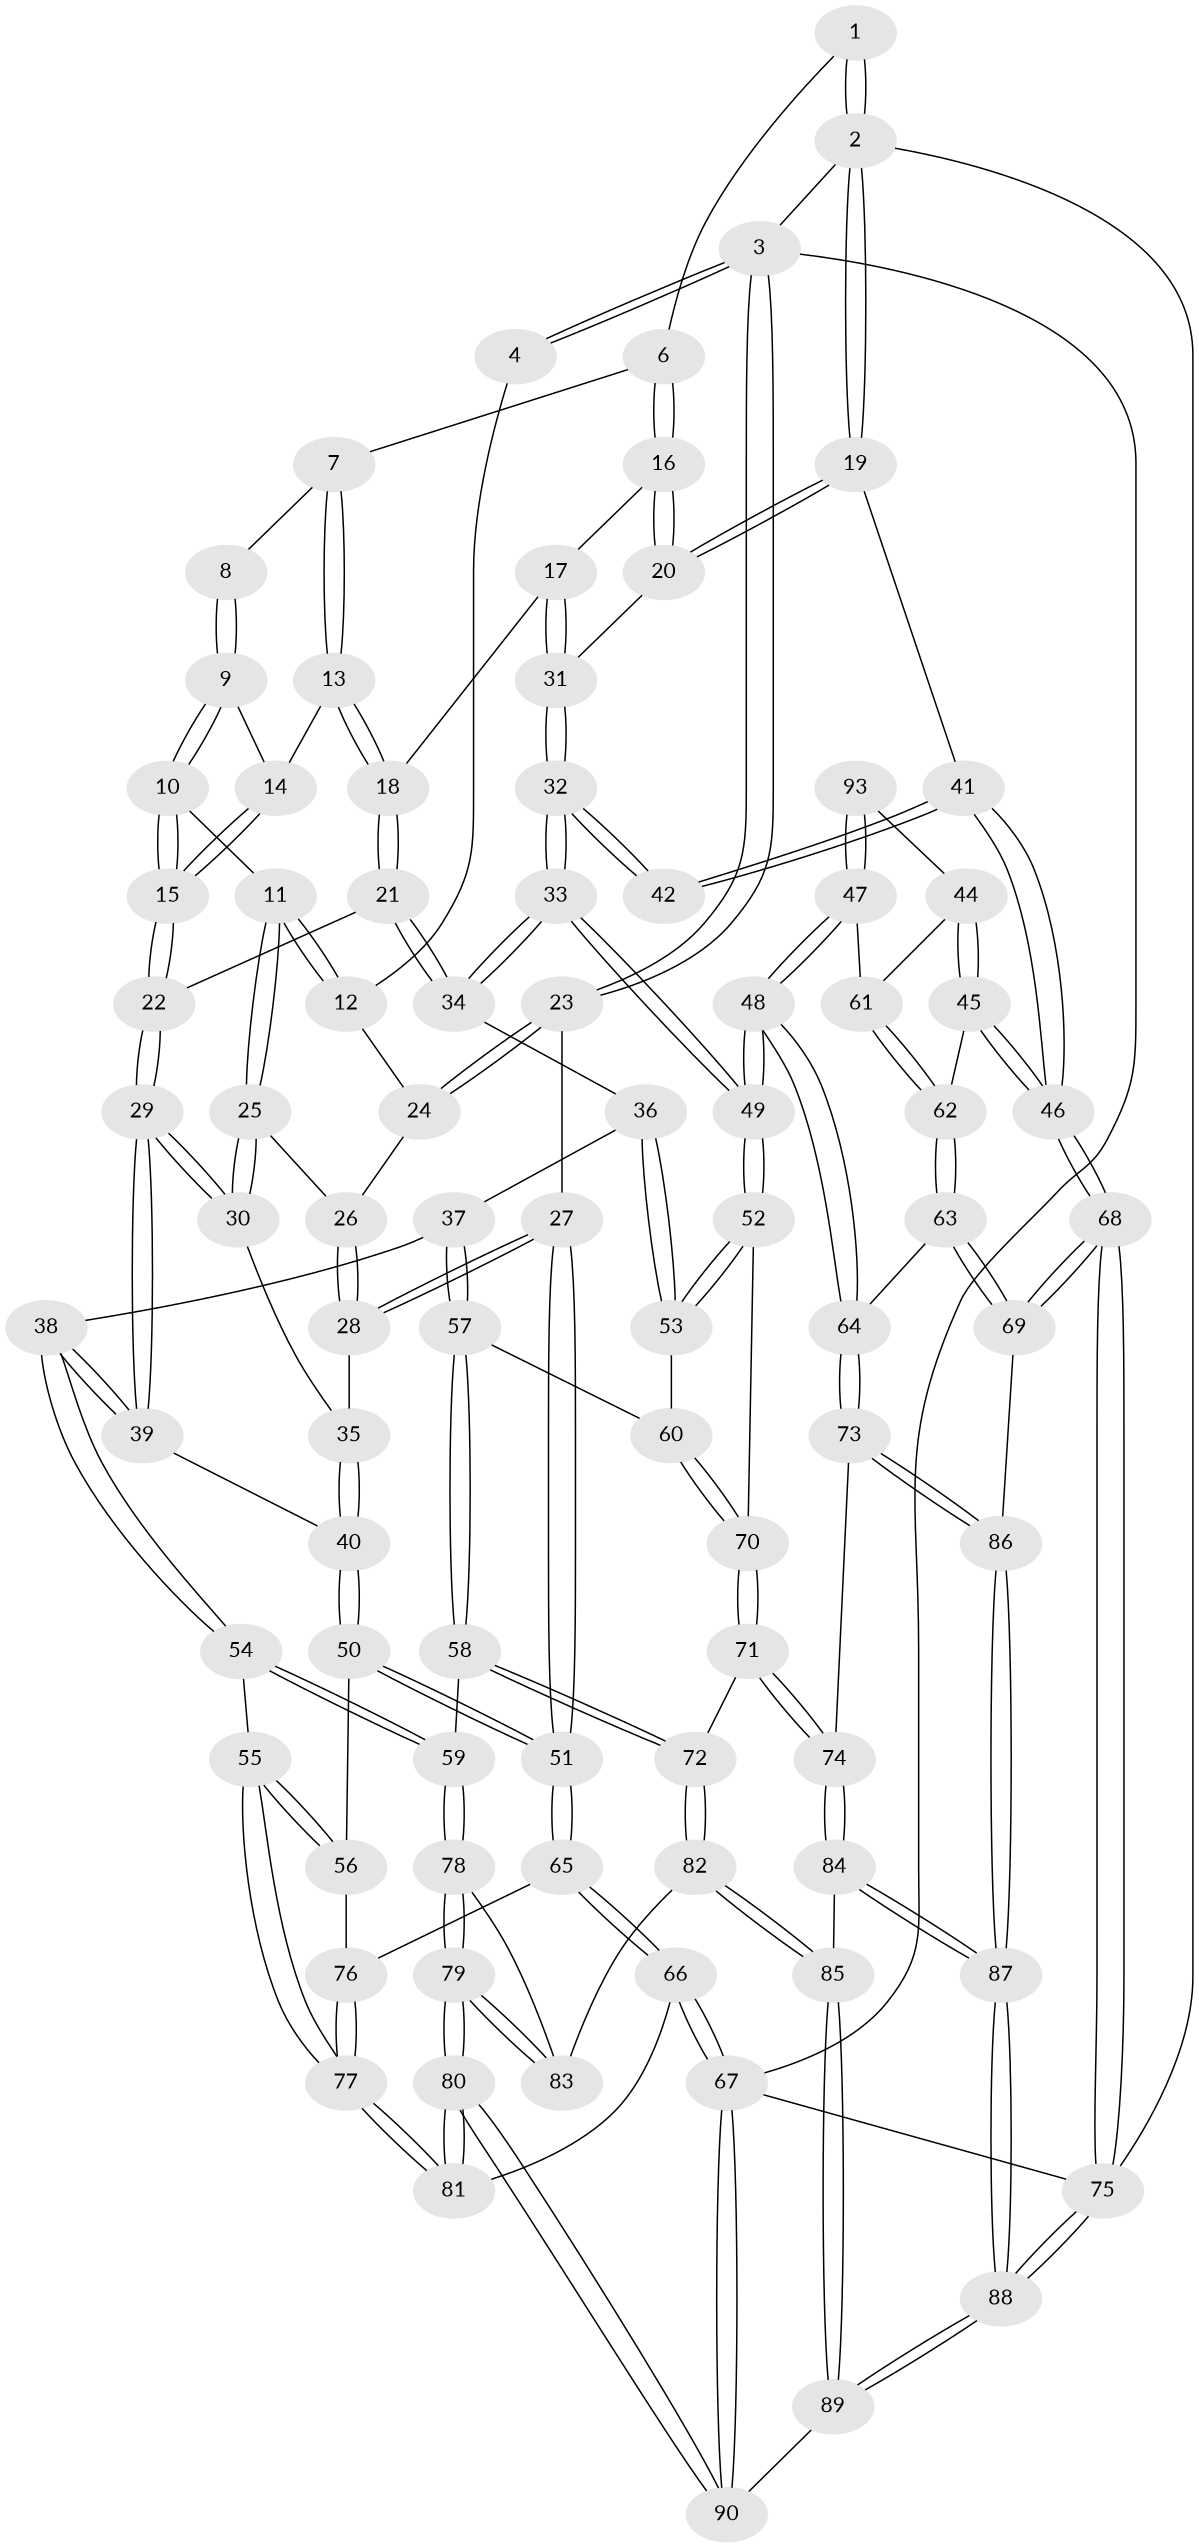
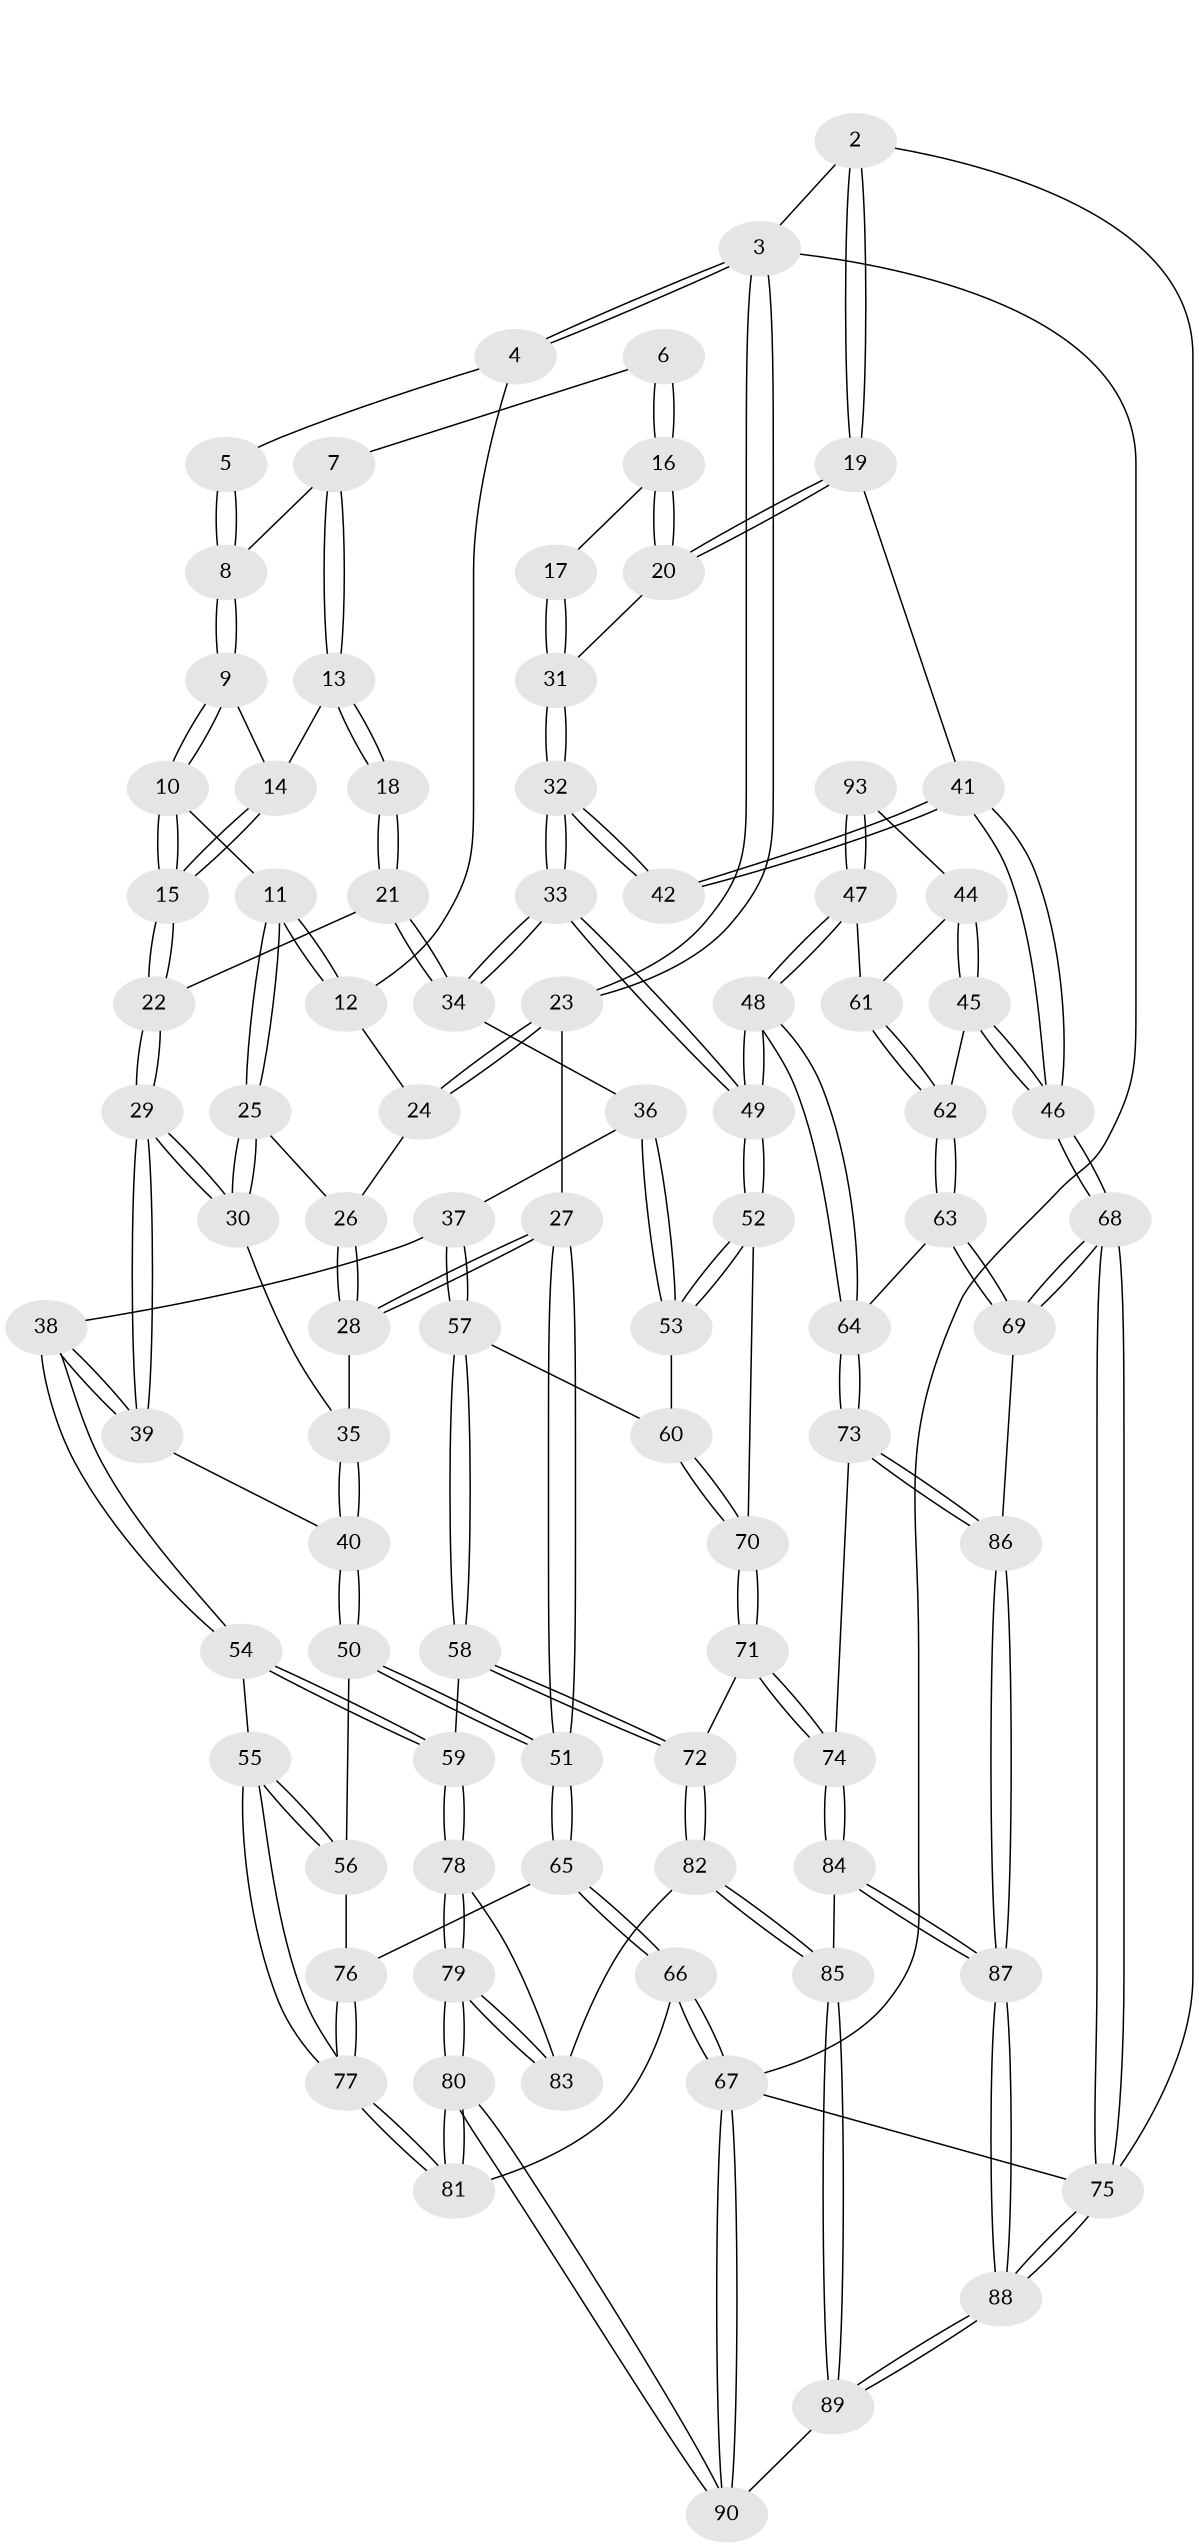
node "1": removed
node "5": added
edge "17" -- "18": removed
